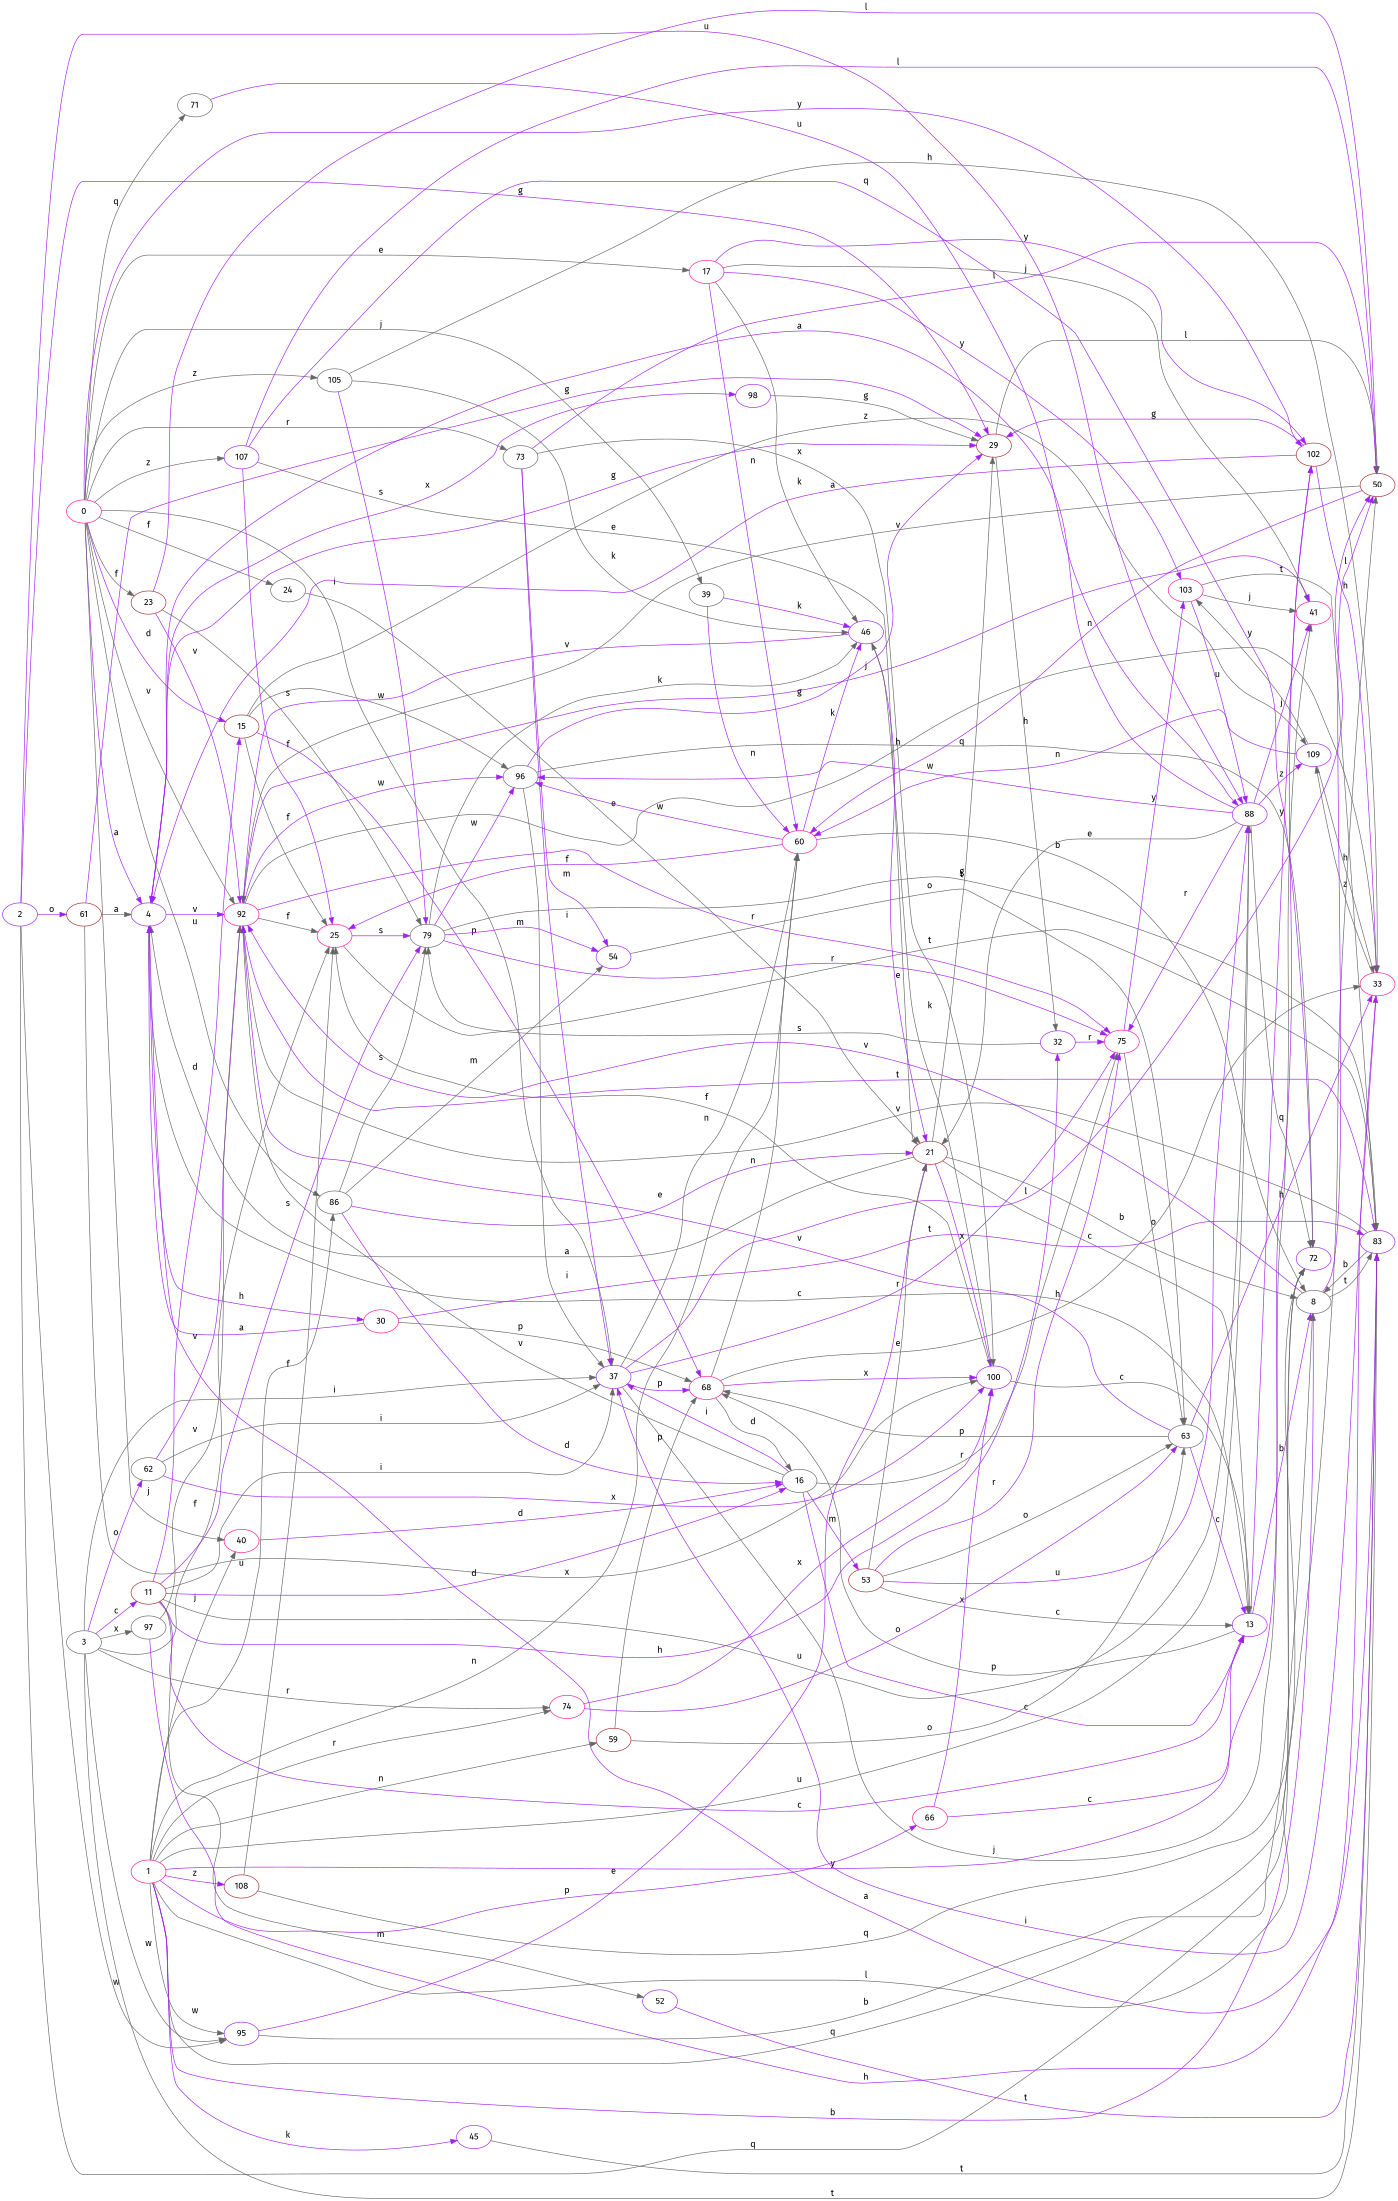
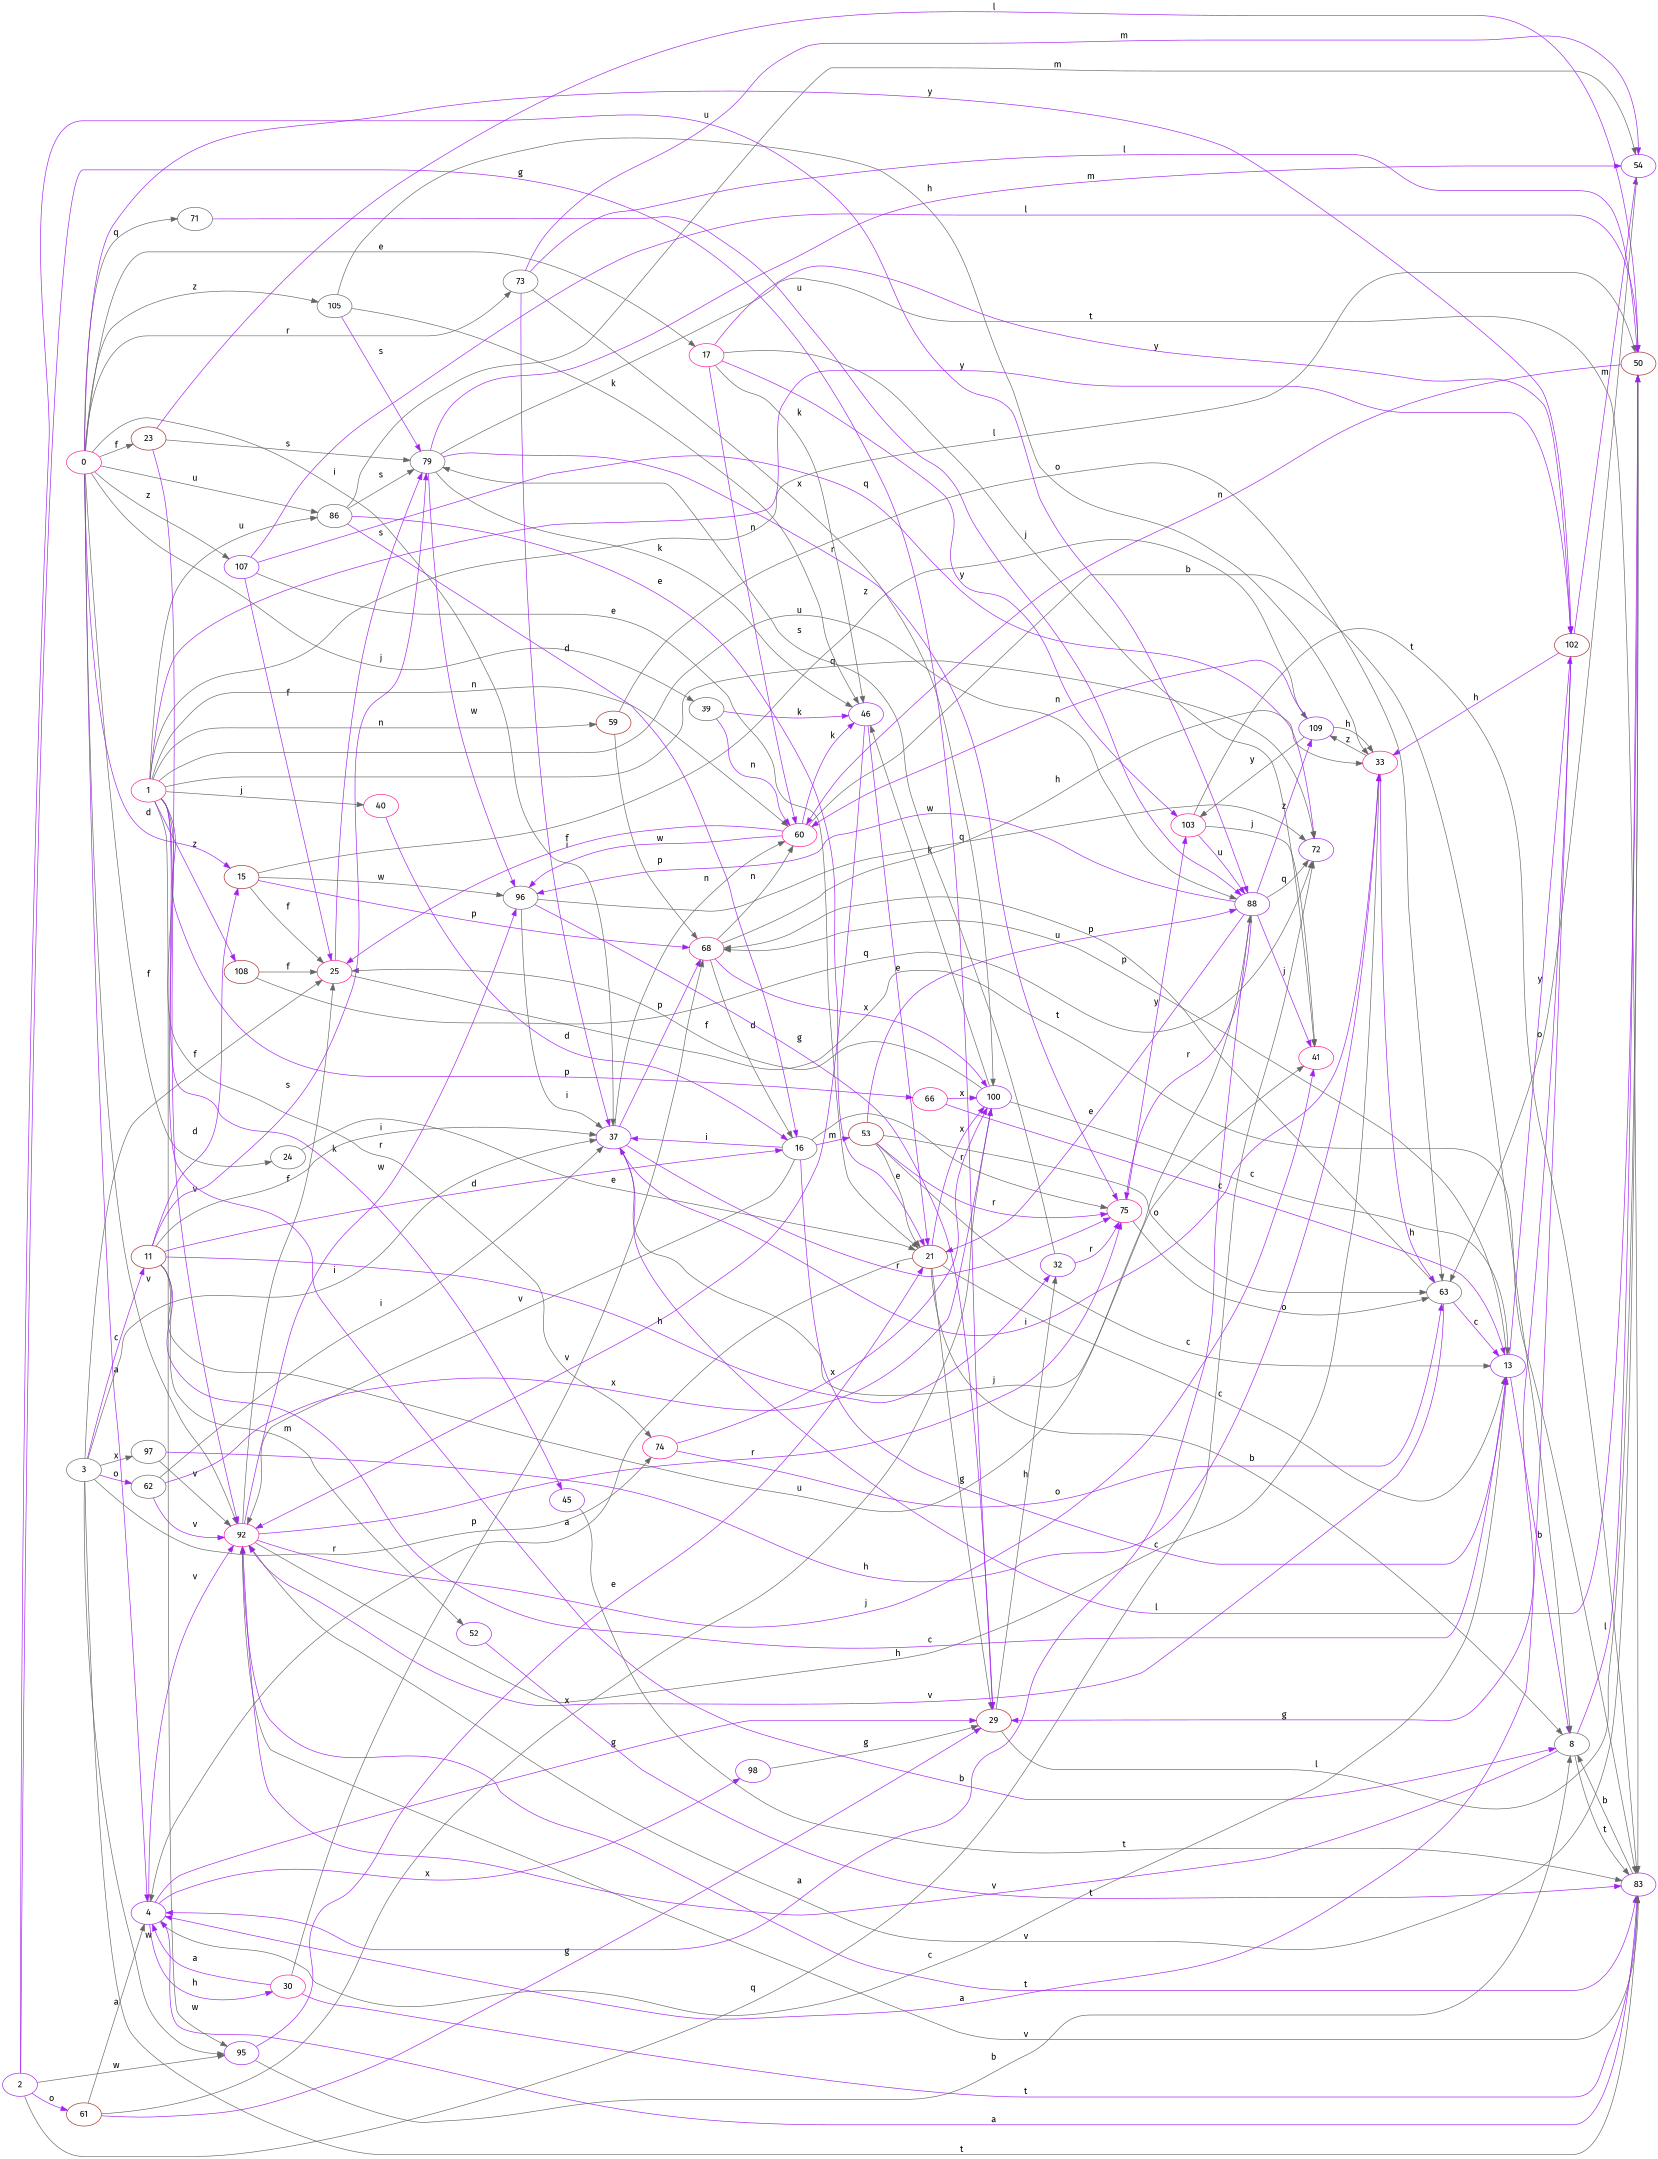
edge "102" -> "54": added, label "m"
edge "88" -> "21": color gray40 -> purple
edge "0" -> "40": removed, label "j"
edge "63" -> "33": reversed
